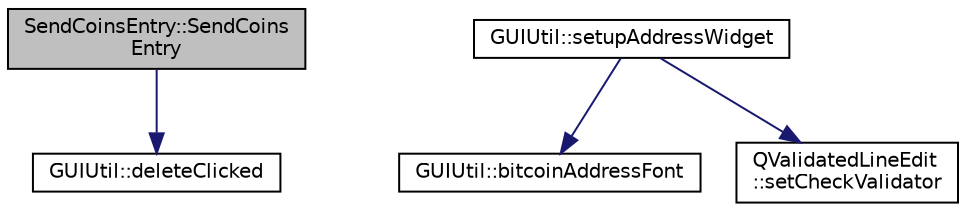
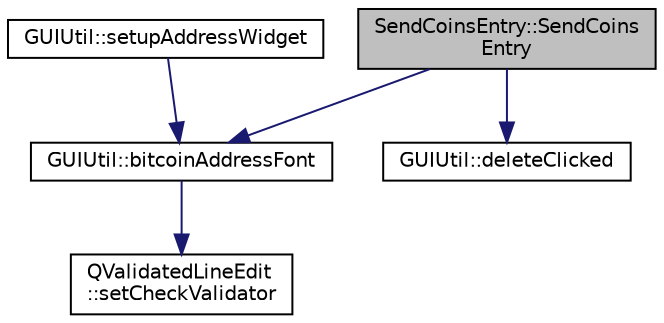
edge "GUIUtil::setupAddressWidget" -> "QValidatedLineEdit ::setCheckValidator": now "GUIUtil::bitcoinAddressFont" -> "QValidatedLineEdit ::setCheckValidator"
edge "SendCoinsEntry::SendCoins Entry" -> "GUIUtil::bitcoinAddressFont": added
